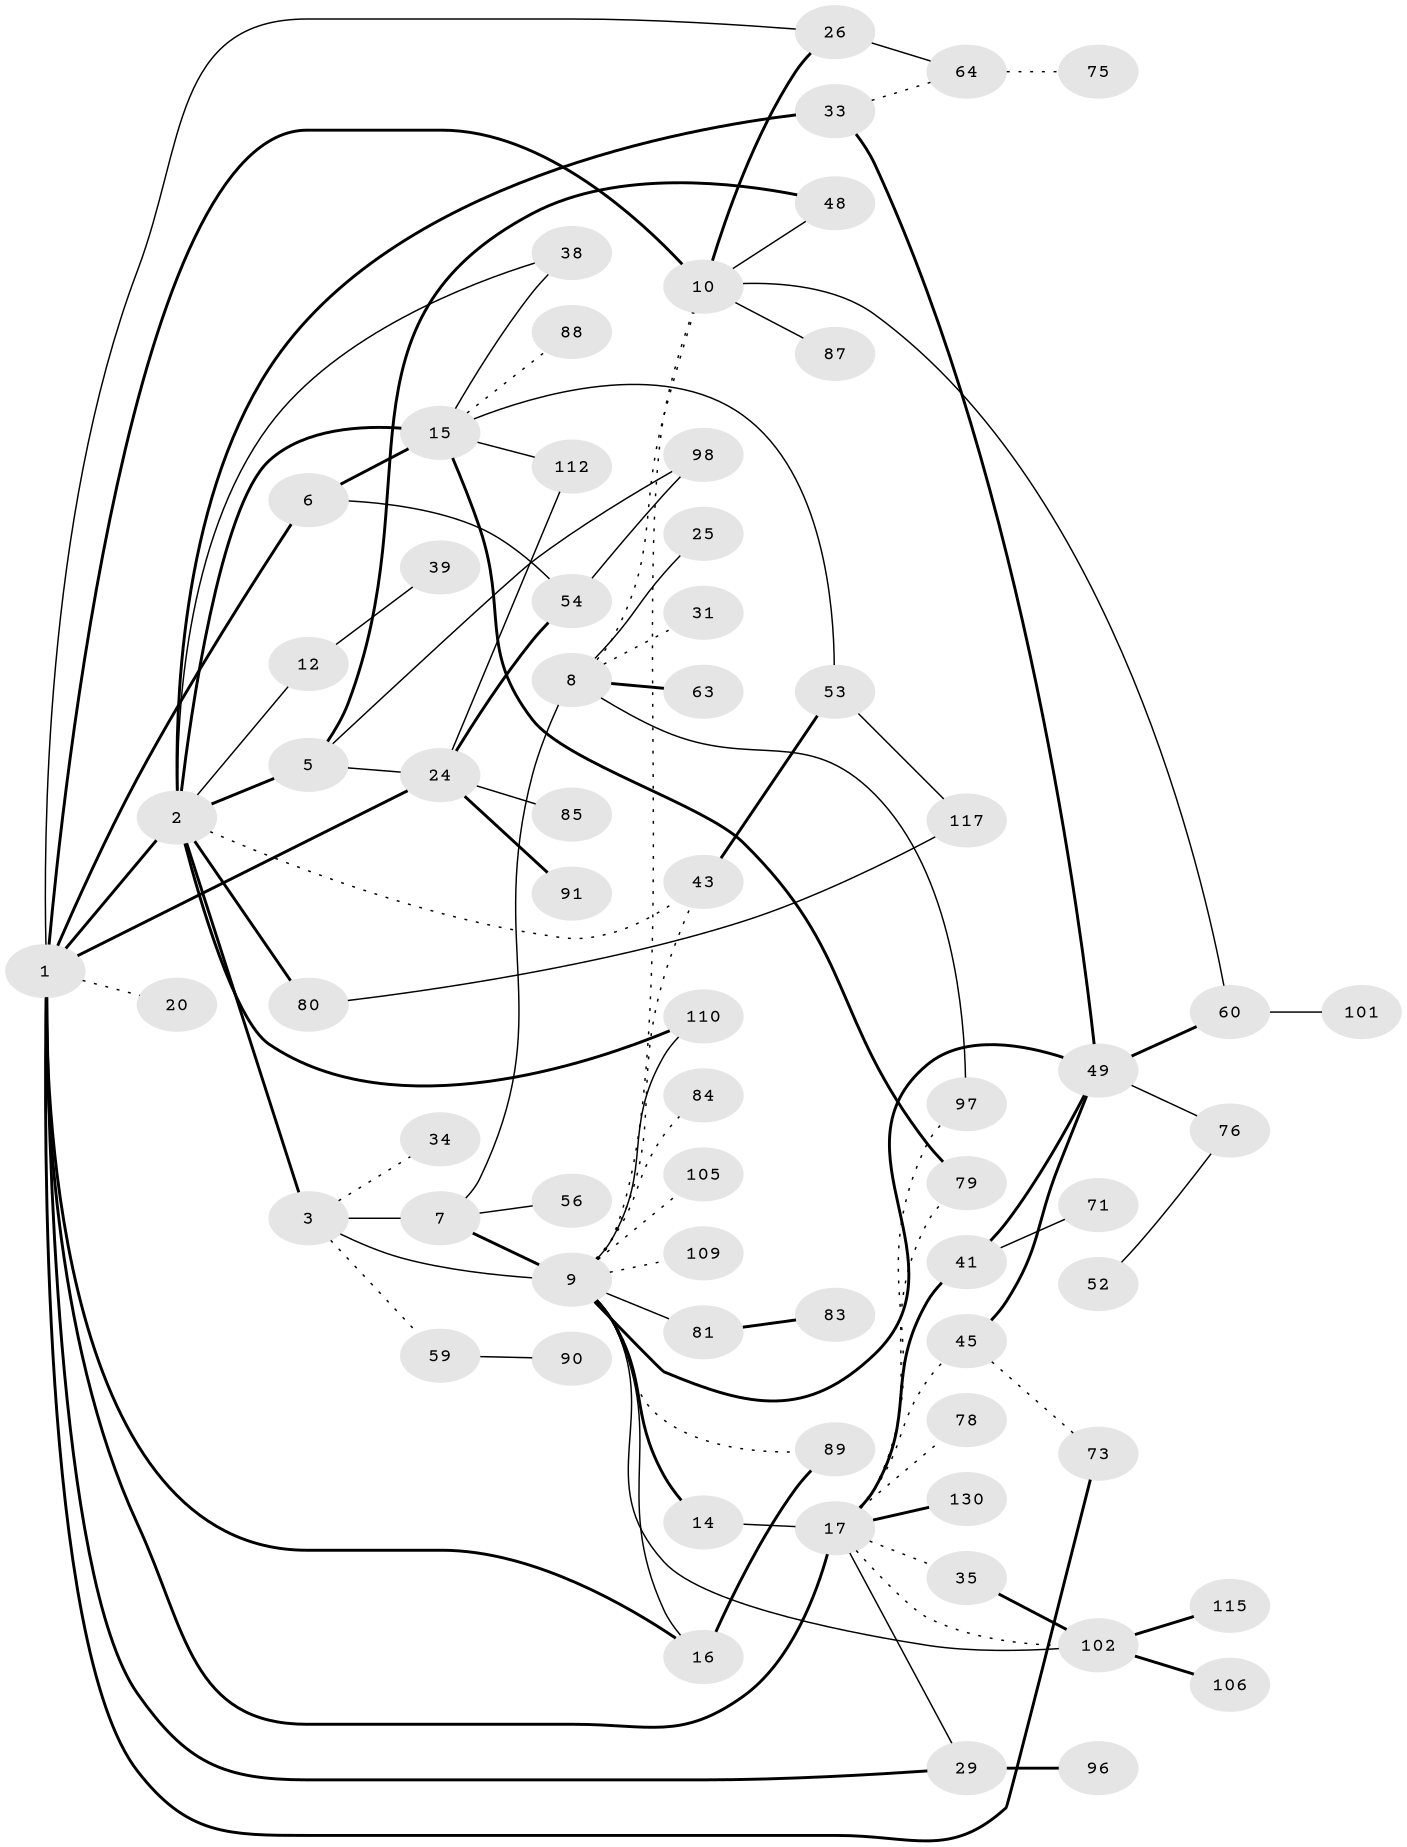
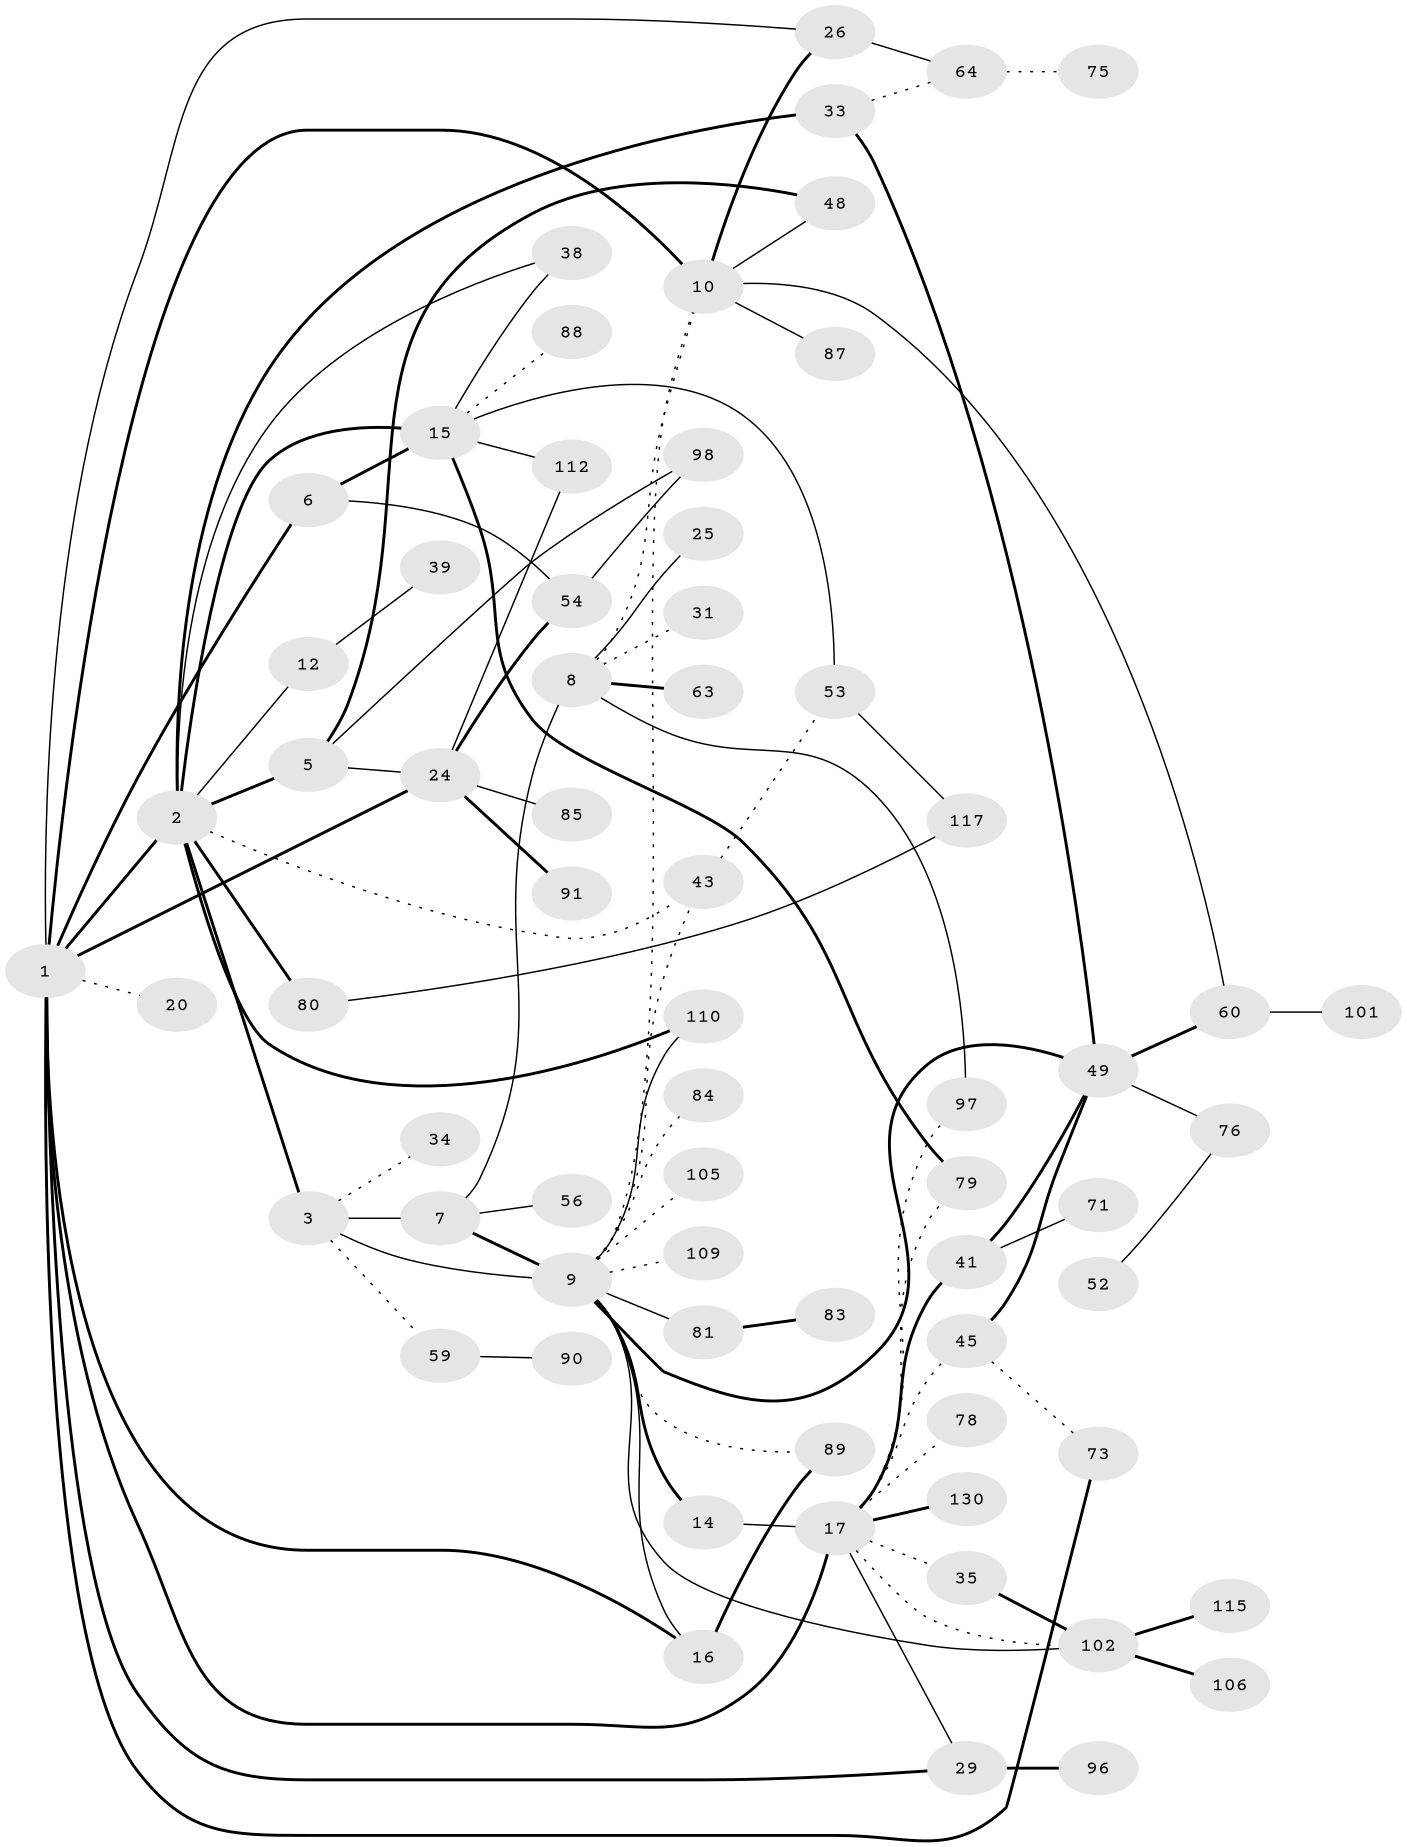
edge "53" -- "43": style bold -> dotted
